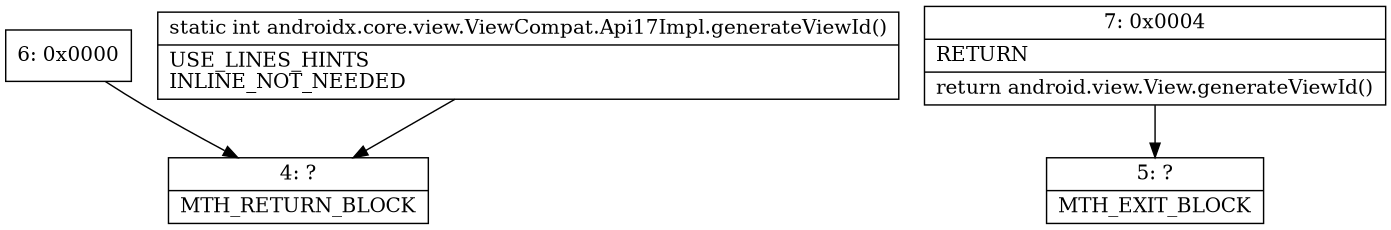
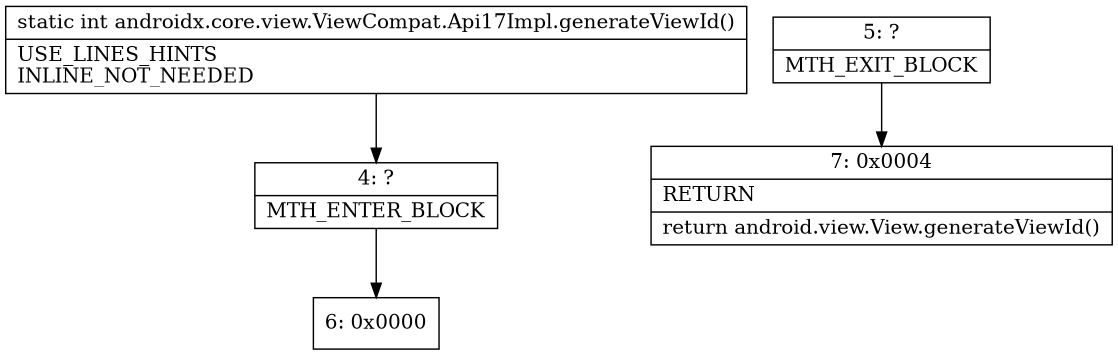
edge "6: 0x0000" -> "4: ?": reversed
edge "7: 0x0004" -> "5: ?": reversed
node "4: ?": text "MTH_RETURN_BLOCK" -> "MTH_ENTER_BLOCK"
